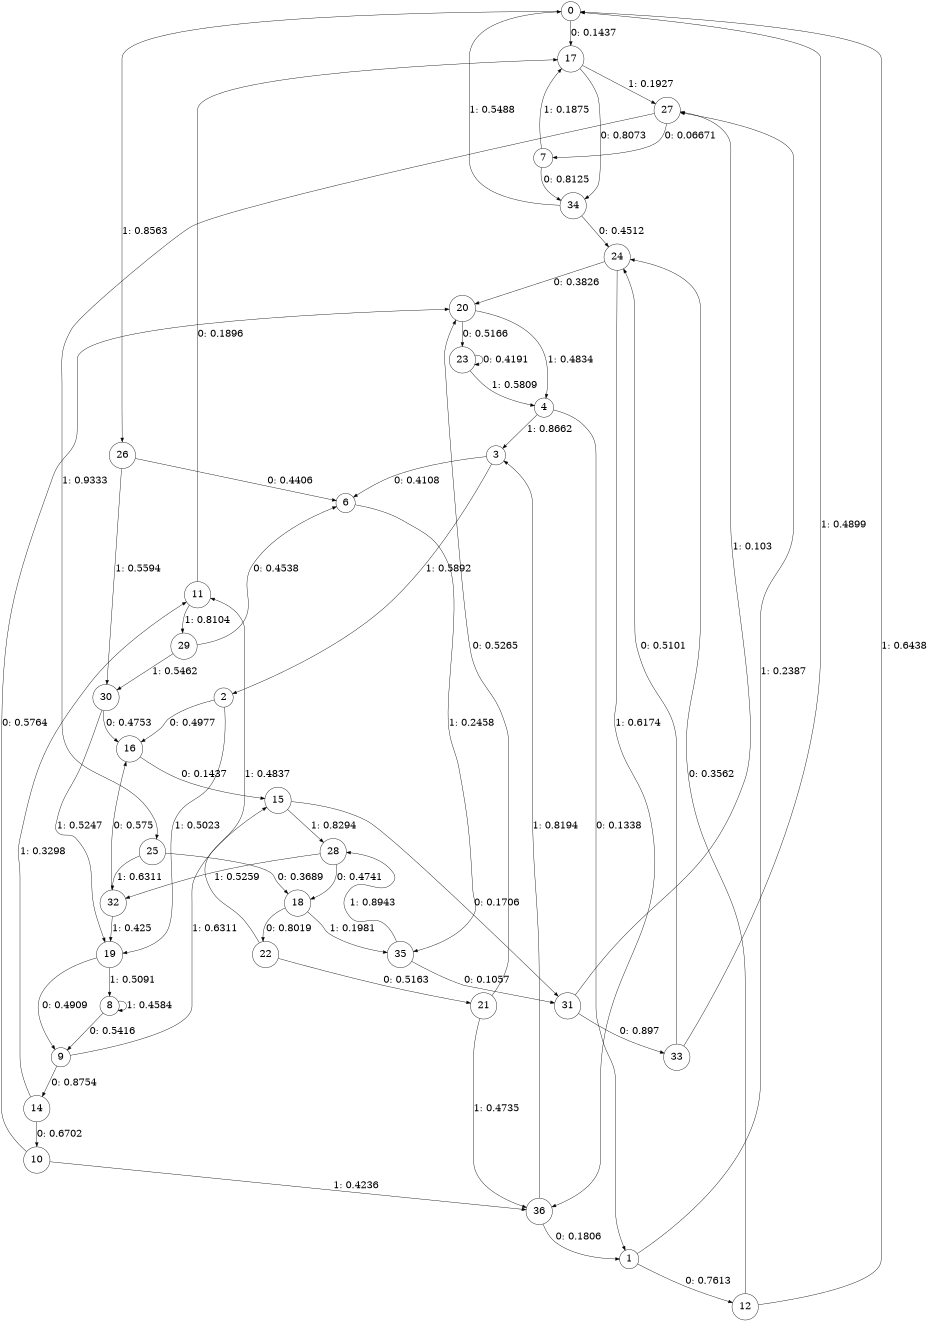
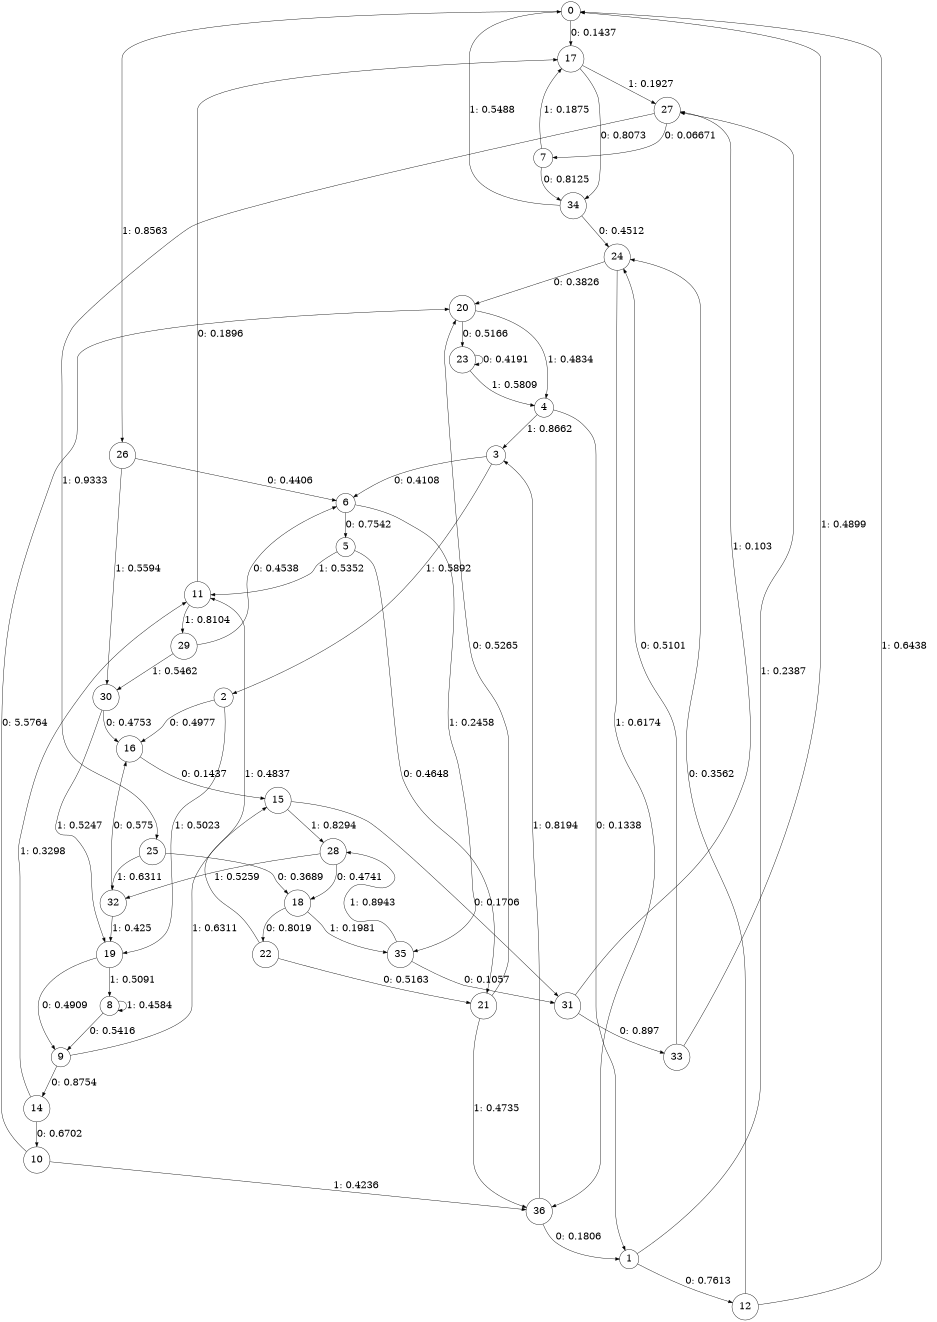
node "5": added
edge "10" -> "20": label "0: 0.5764   " -> "0: 5.5764   "
